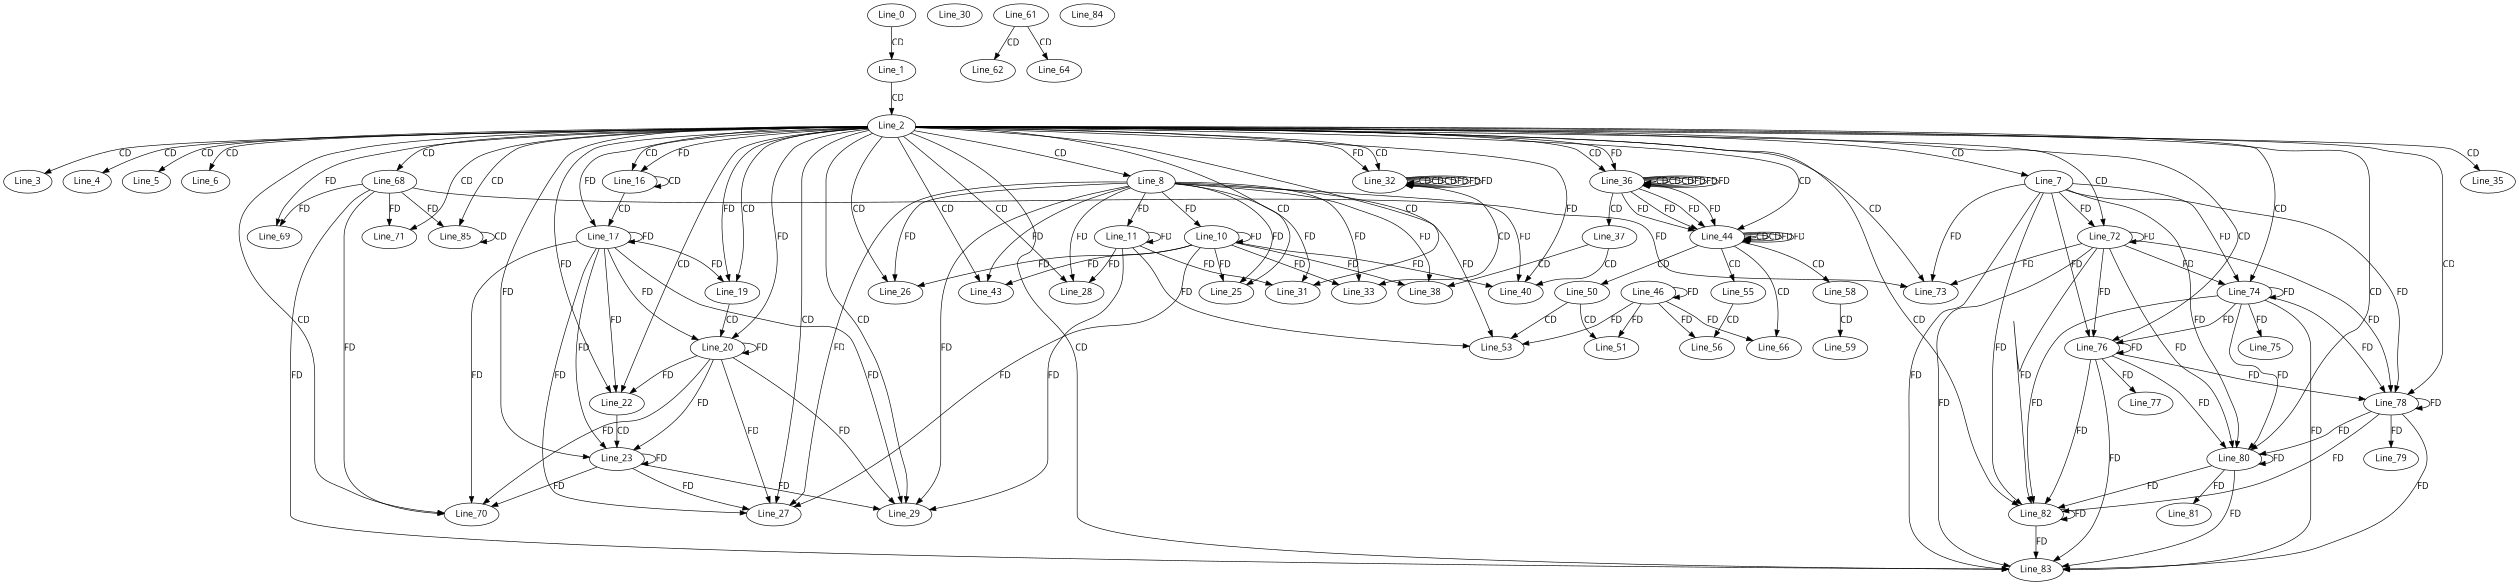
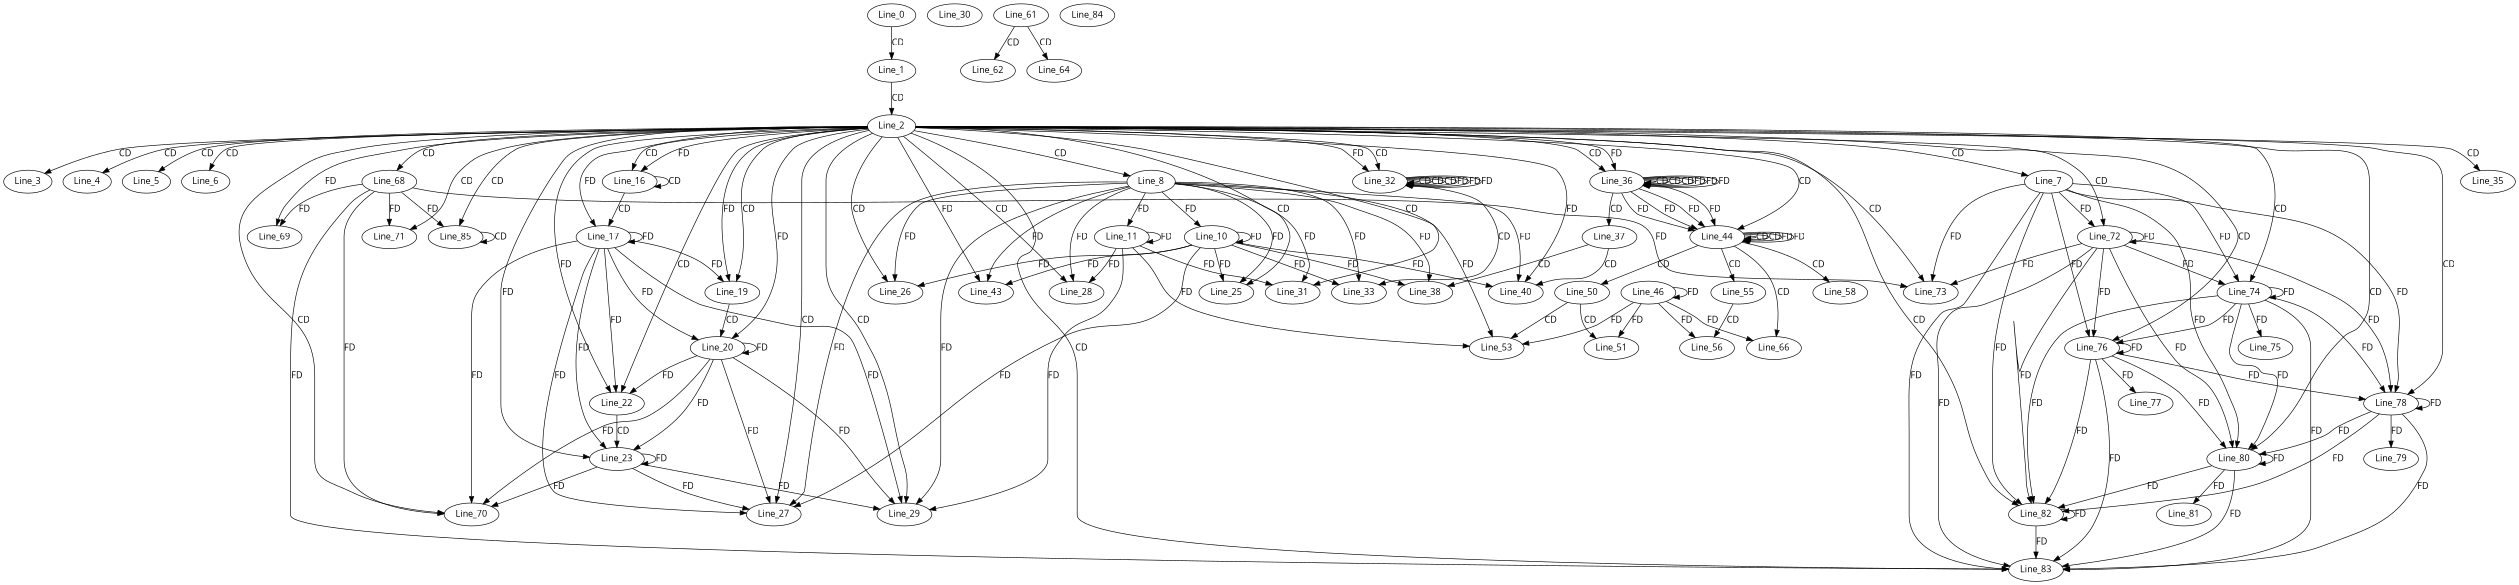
edge "Line_2" -> "Line_43": label "CD" -> "FD"
node "Line_59": removed
